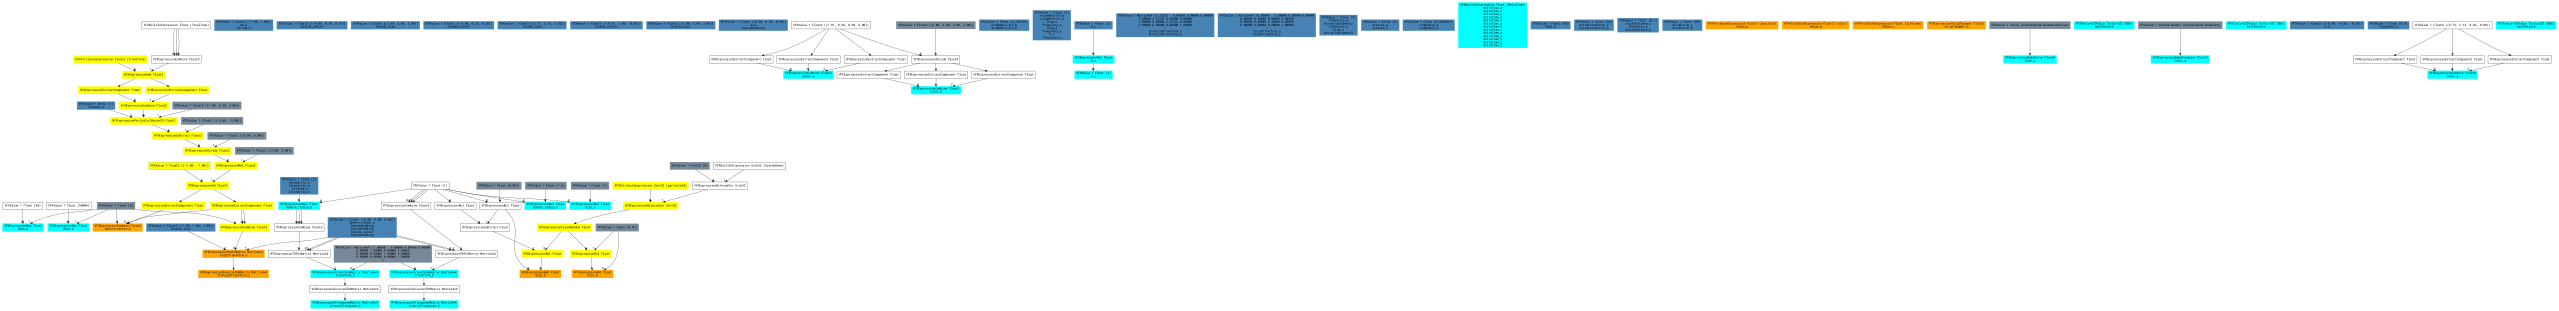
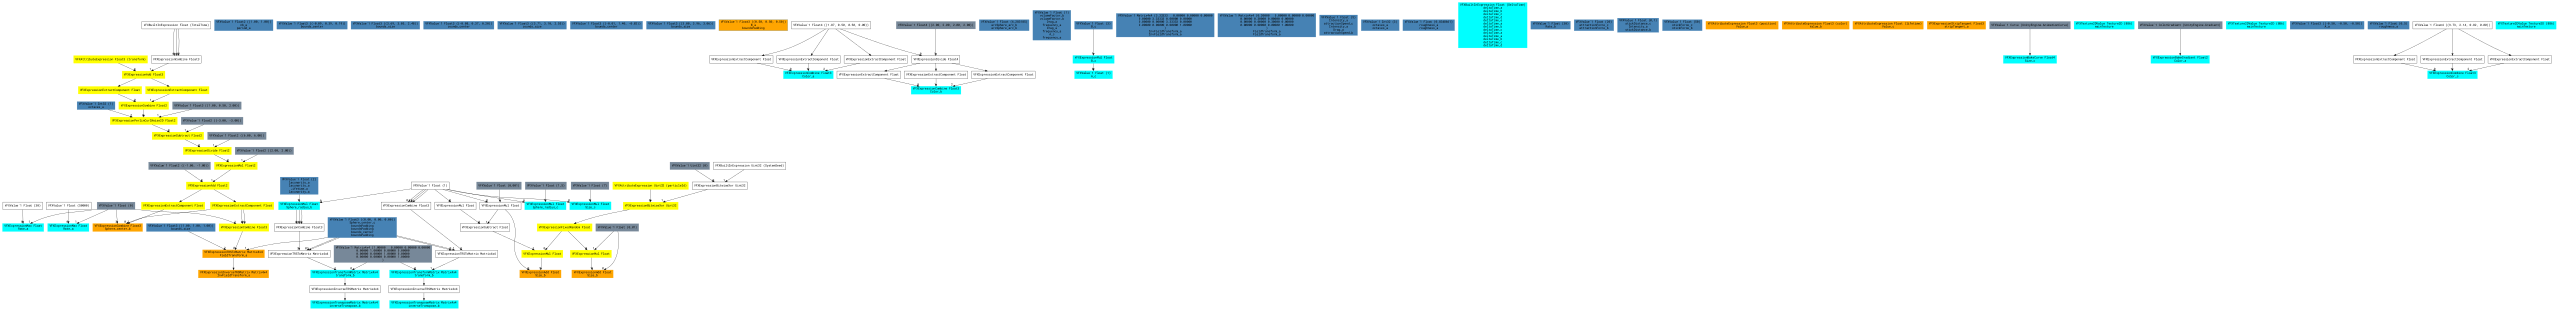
node "VFXValue`1 Float3 ((0.50, 0.50, 0.50)) B_a boundsPadding": fillcolor steelblue -> orange
node "VFXValue`1 Float2 ((-1.00, -1.00))": fillcolor yellow -> lightslategray
